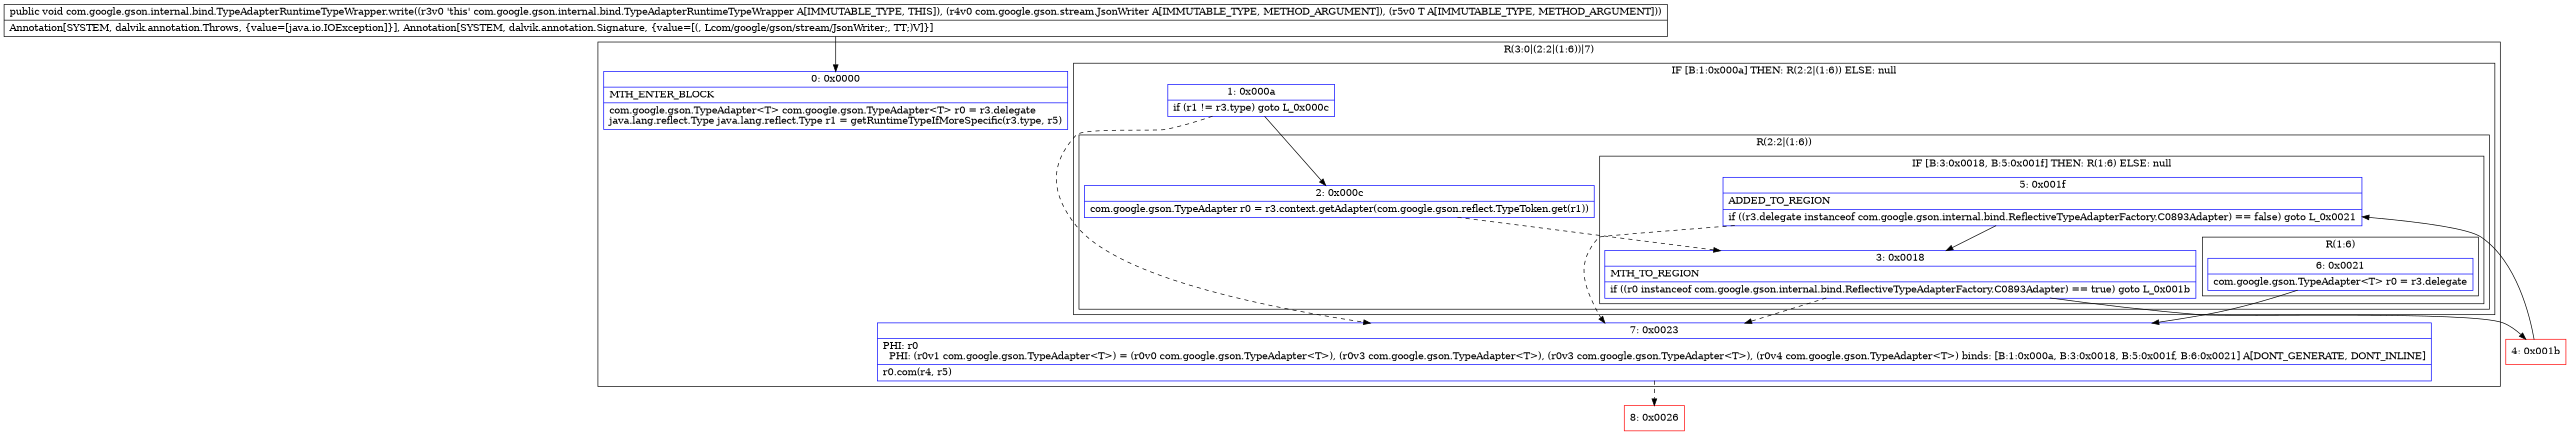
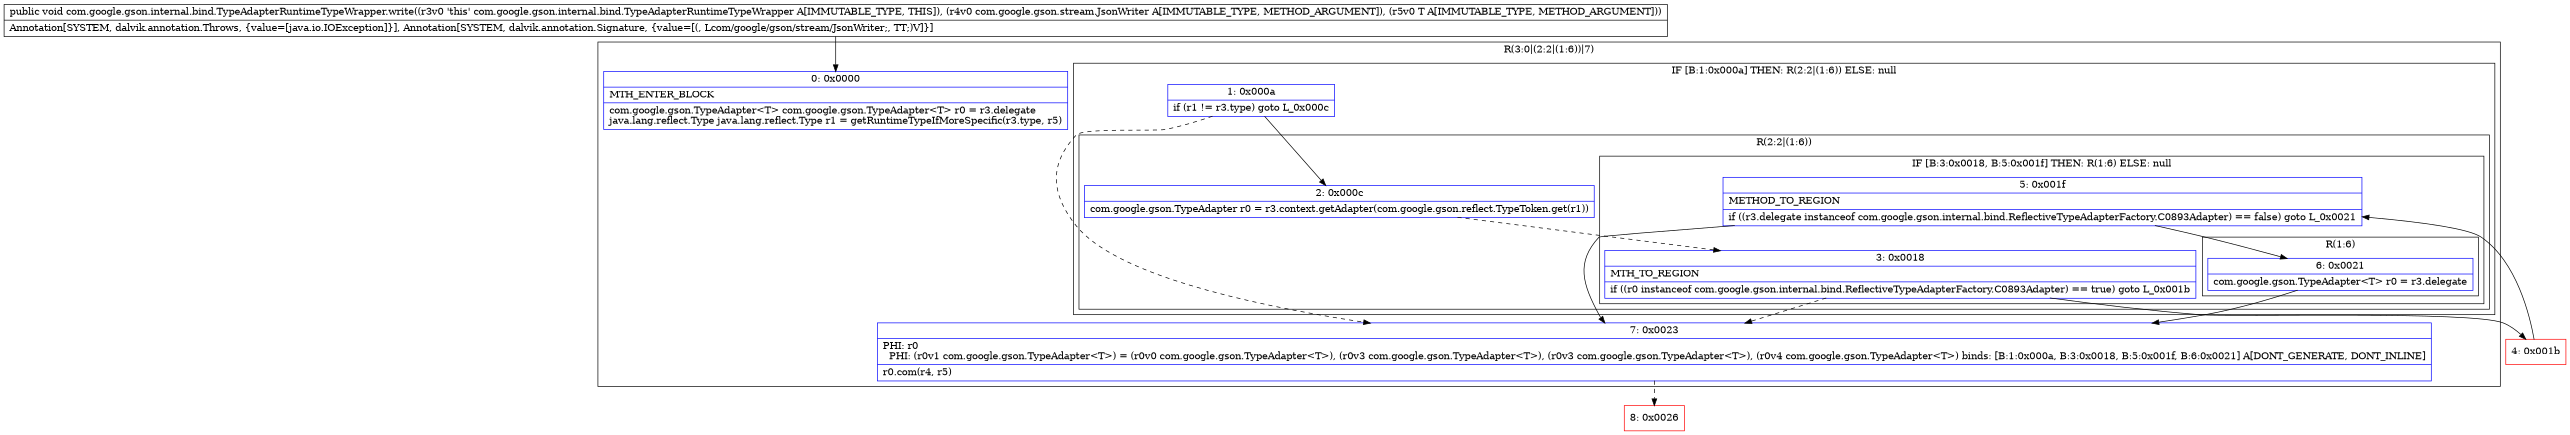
node "5: 0x001f": text "ADDED_TO_REGION" -> "METHOD_TO_REGION"
edge "5: 0x001f" -> "7: 0x0023": style dashed -> solid
edge "5: 0x001f" -> "3: 0x0018": now "5: 0x001f" -> "6: 0x0021"
